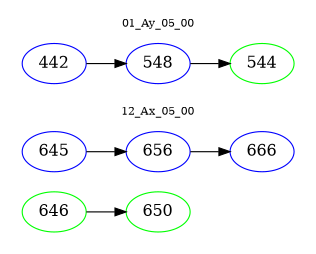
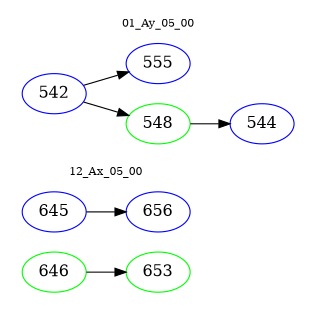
node "442": label "442" -> "542"
node "548": color blue -> green
node "555": added
node "544": color green -> blue
node "666": removed
node "650": label "650" -> "653"
